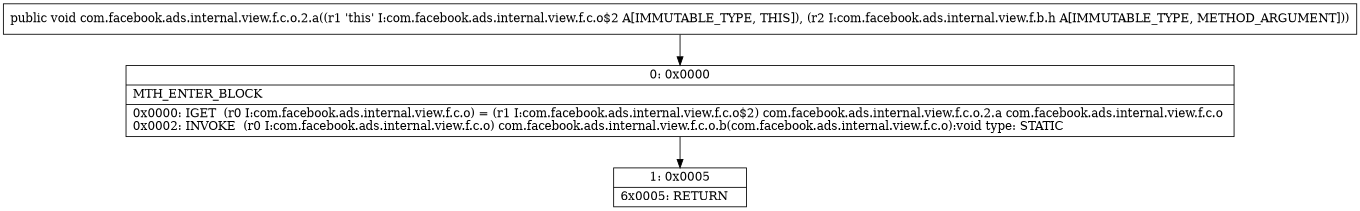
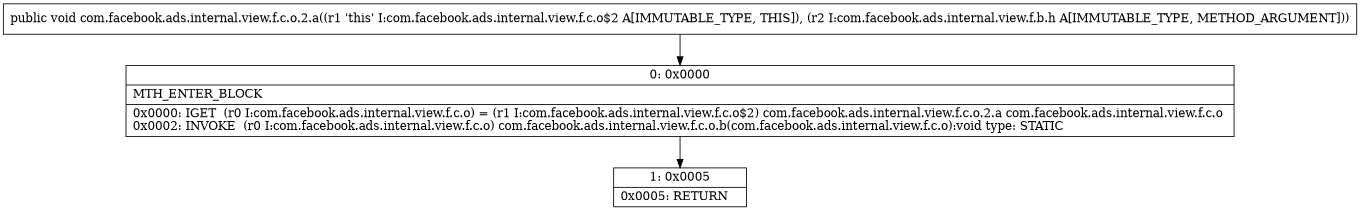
node "1: 0x0005": text "6x0005: RETURN" -> "0x0005: RETURN"
